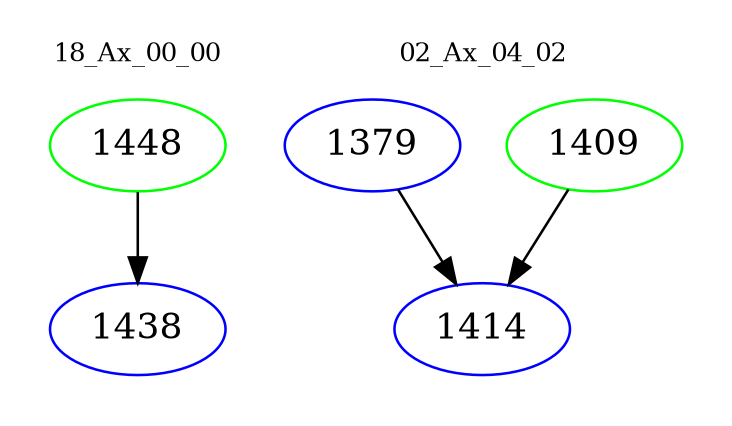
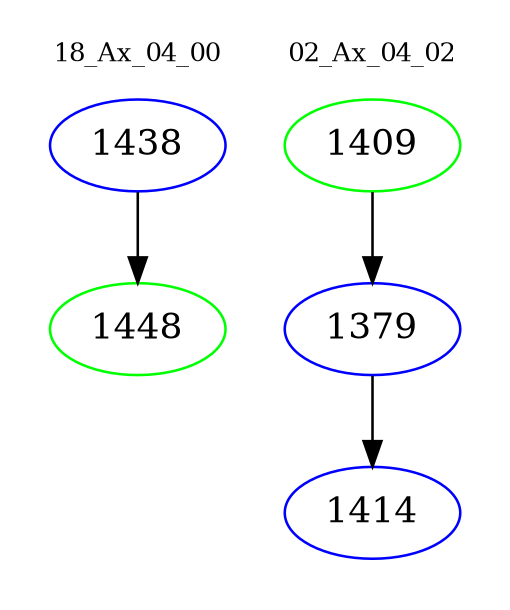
cluster "18_Ax_00_00": label "18_Ax_00_00" -> "18_Ax_04_00"
edge "1448" -> "1438": reversed
edge "1409" -> "1414": now "1409" -> "1379"
